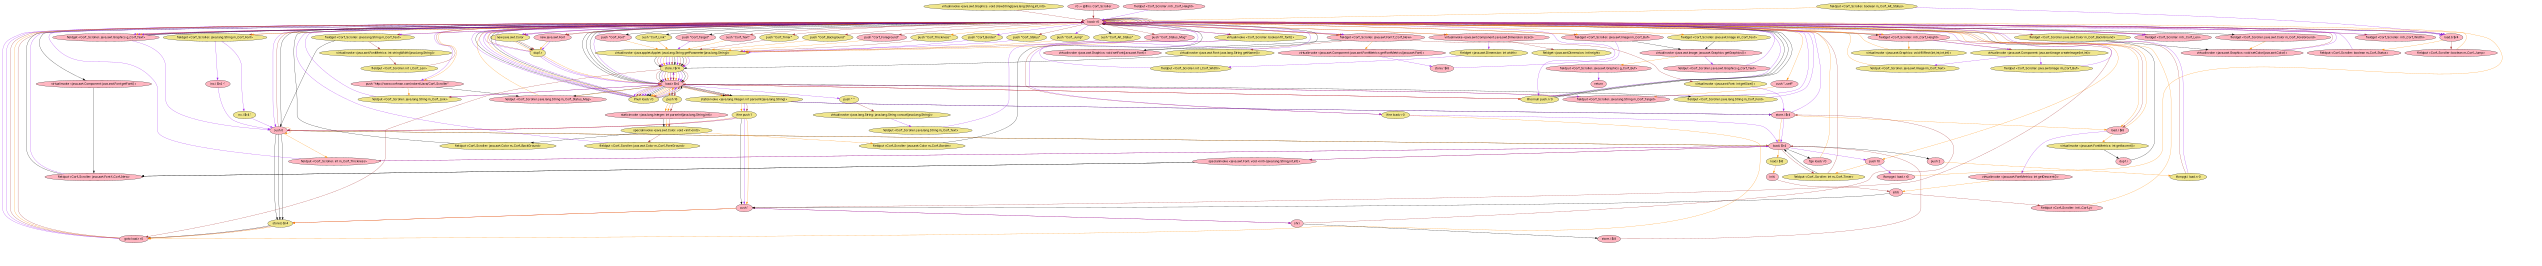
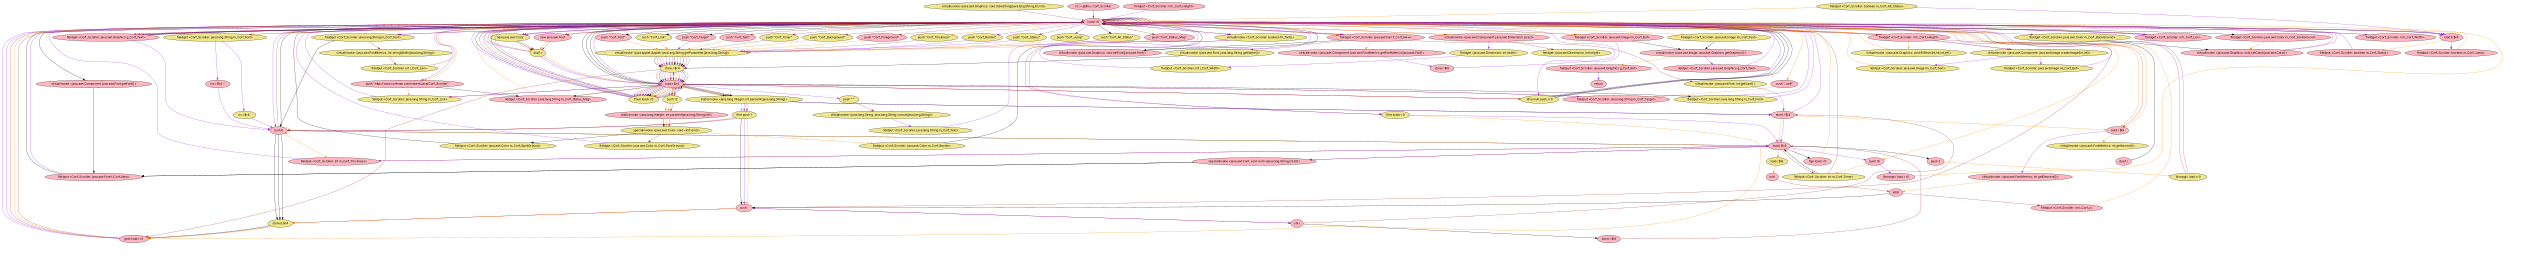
node "push 16": label "push 16" -> "push 12"
edge "virtualinvoke <java.awt.FontMetrics: int getAscent()>" -> "dup1.i": removed
